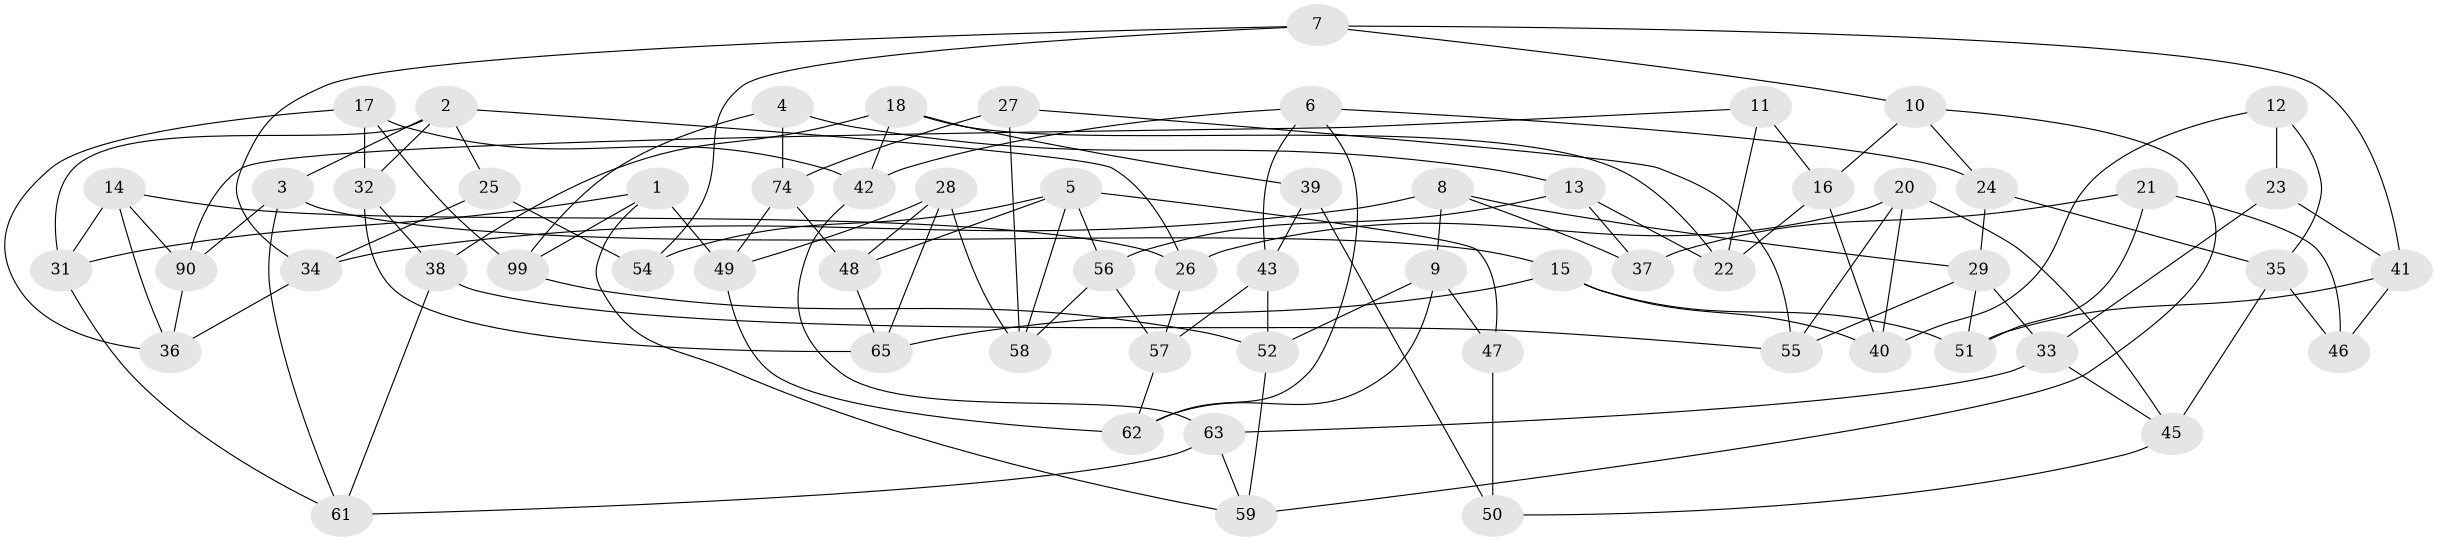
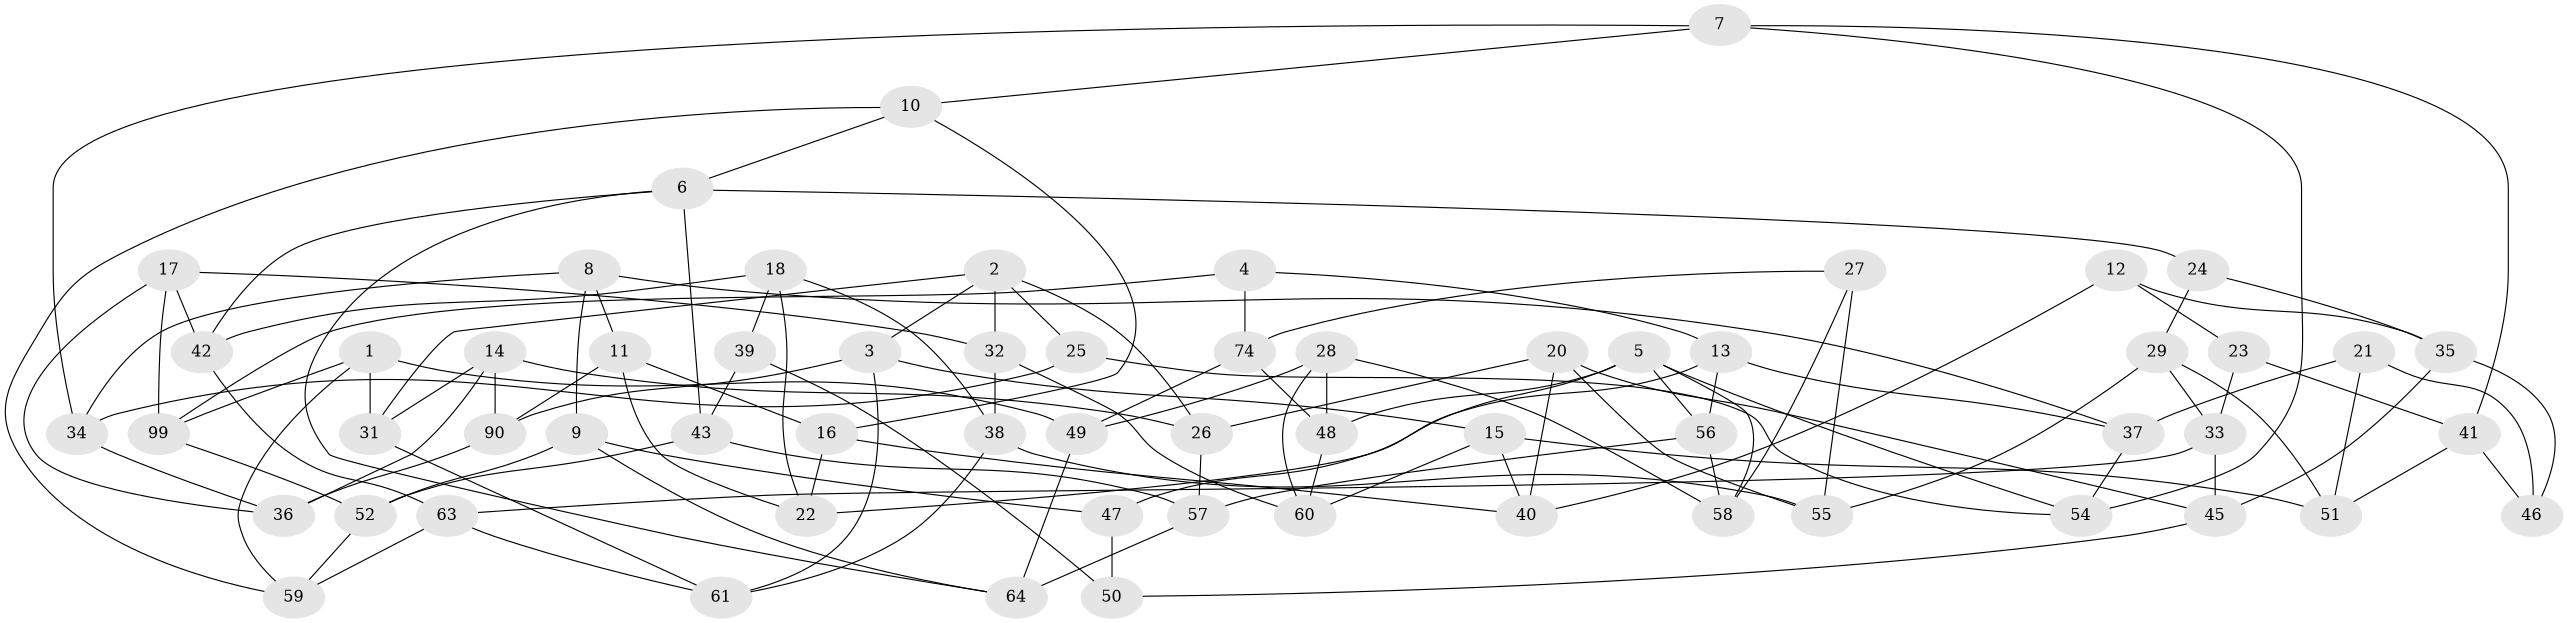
edge "10" -- "24": now "10" -- "6"
edge "8" -- "29": now "8" -- "11"
node "65": label "65" -> "60"
node "62": label "62" -> "64"
edge "37" -- "54": added
